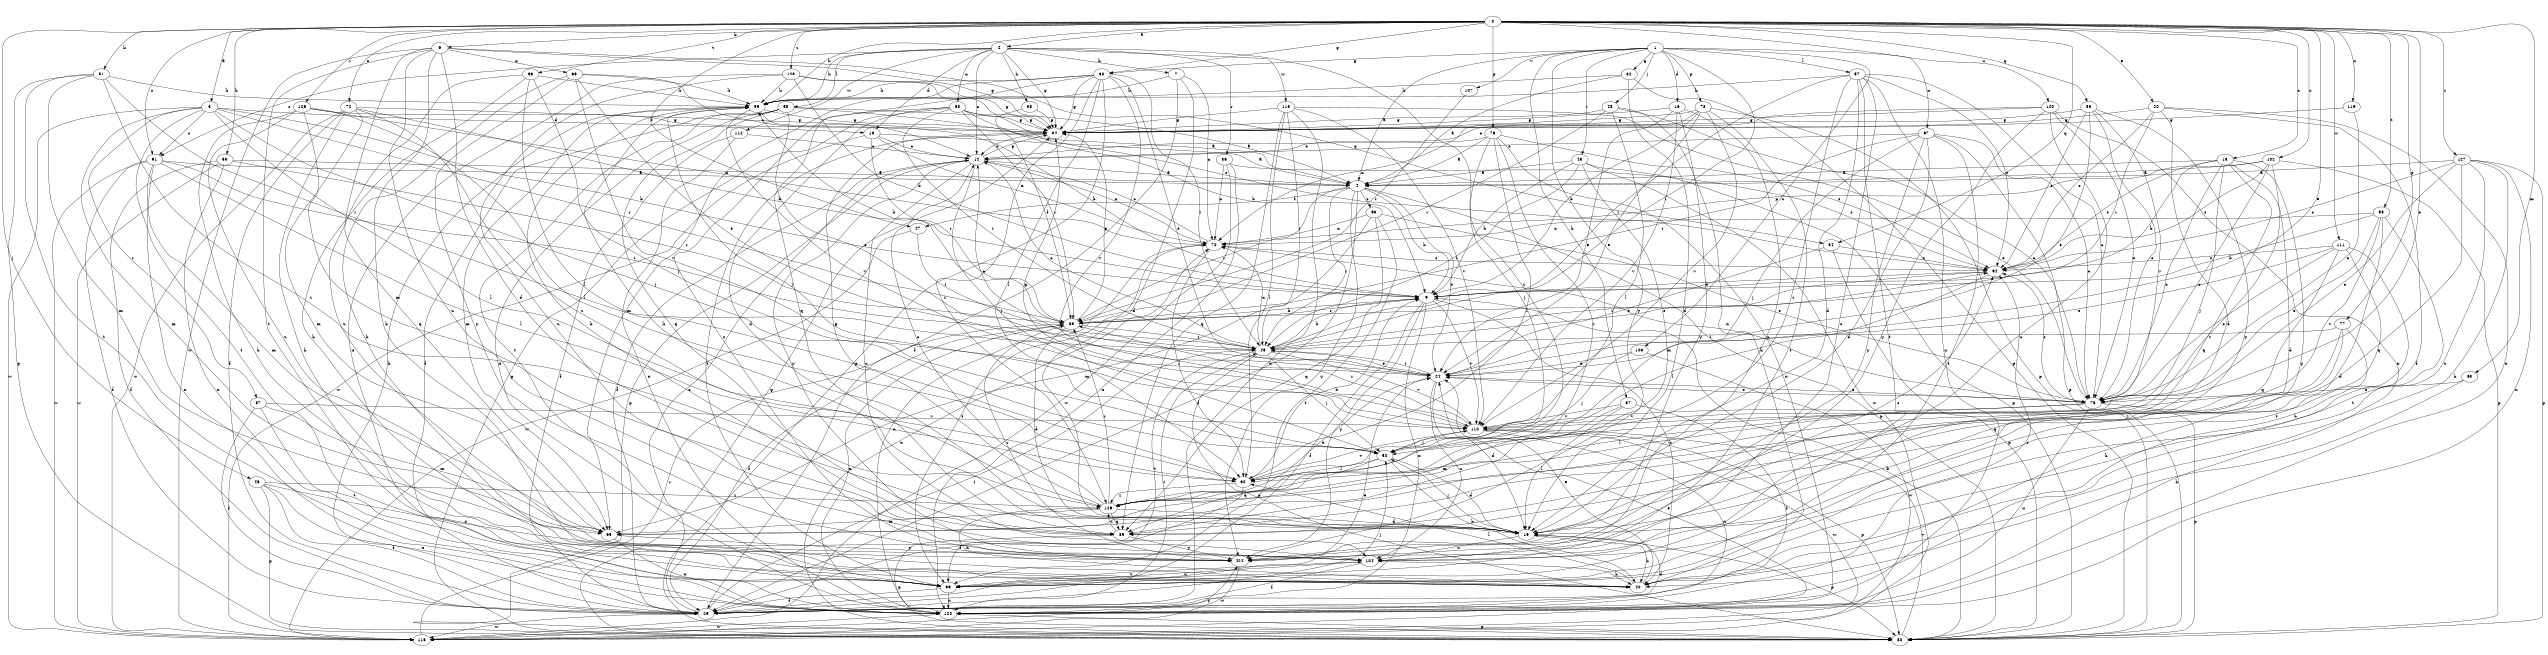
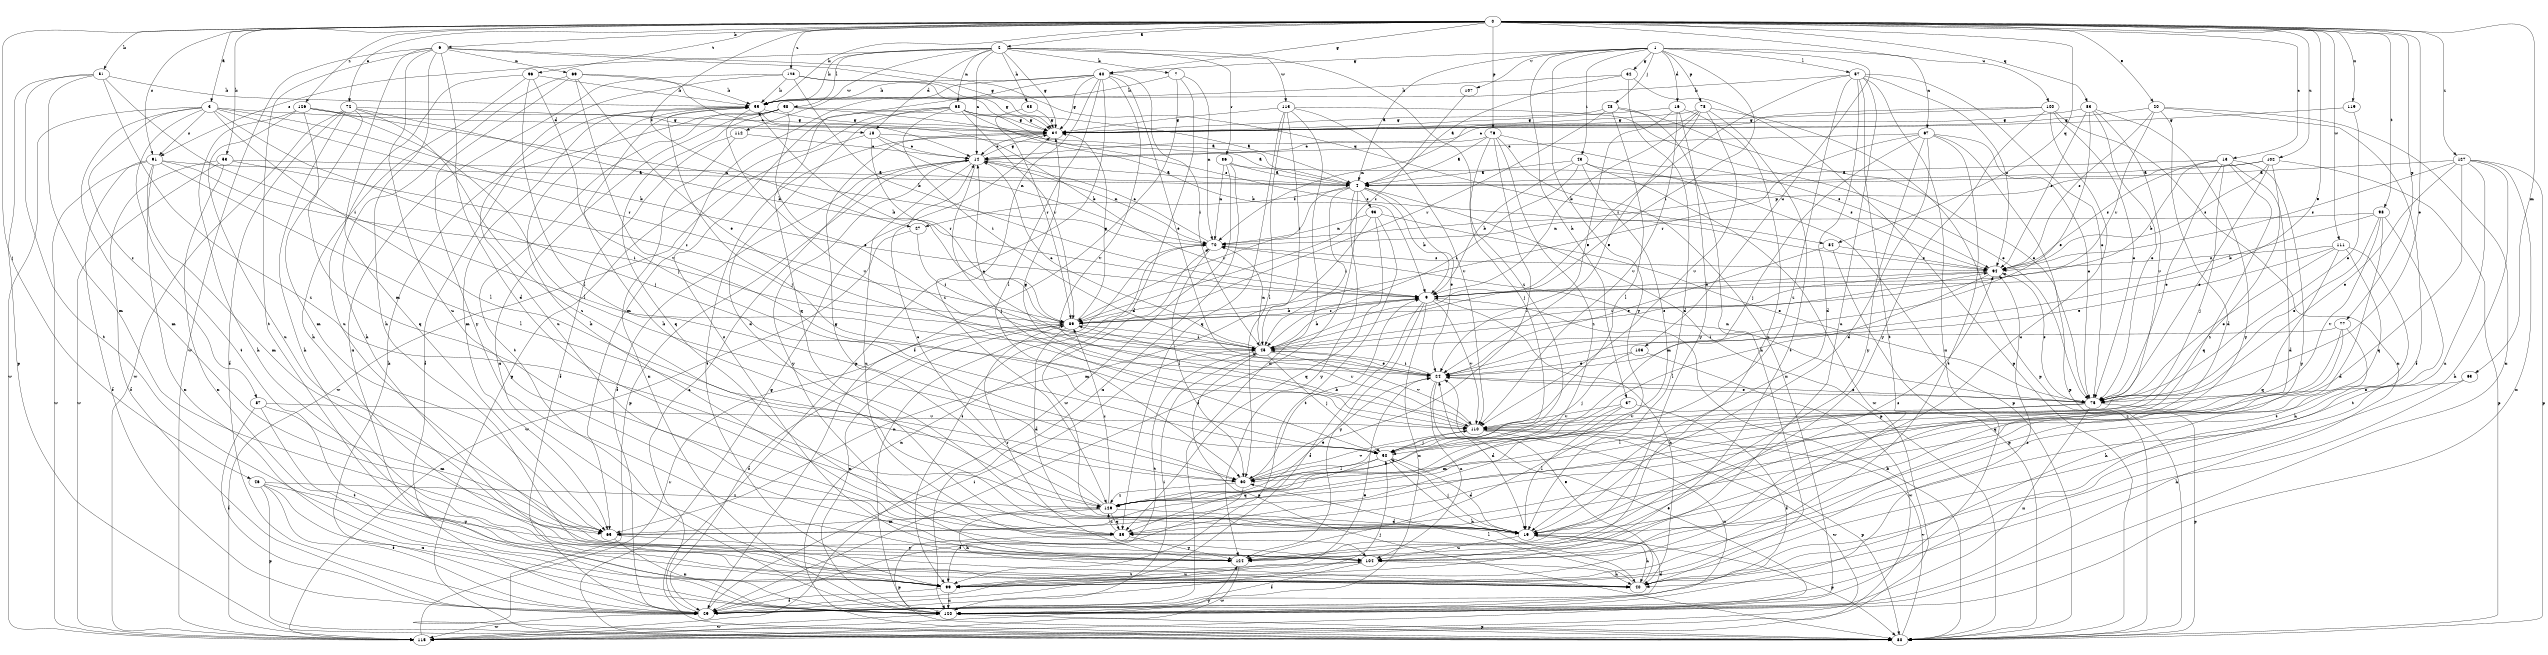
edge "86" -> "4": added, label "a"
edge "38" -> "89": label "f" -> "r"
node "424": label "424" -> "124"
